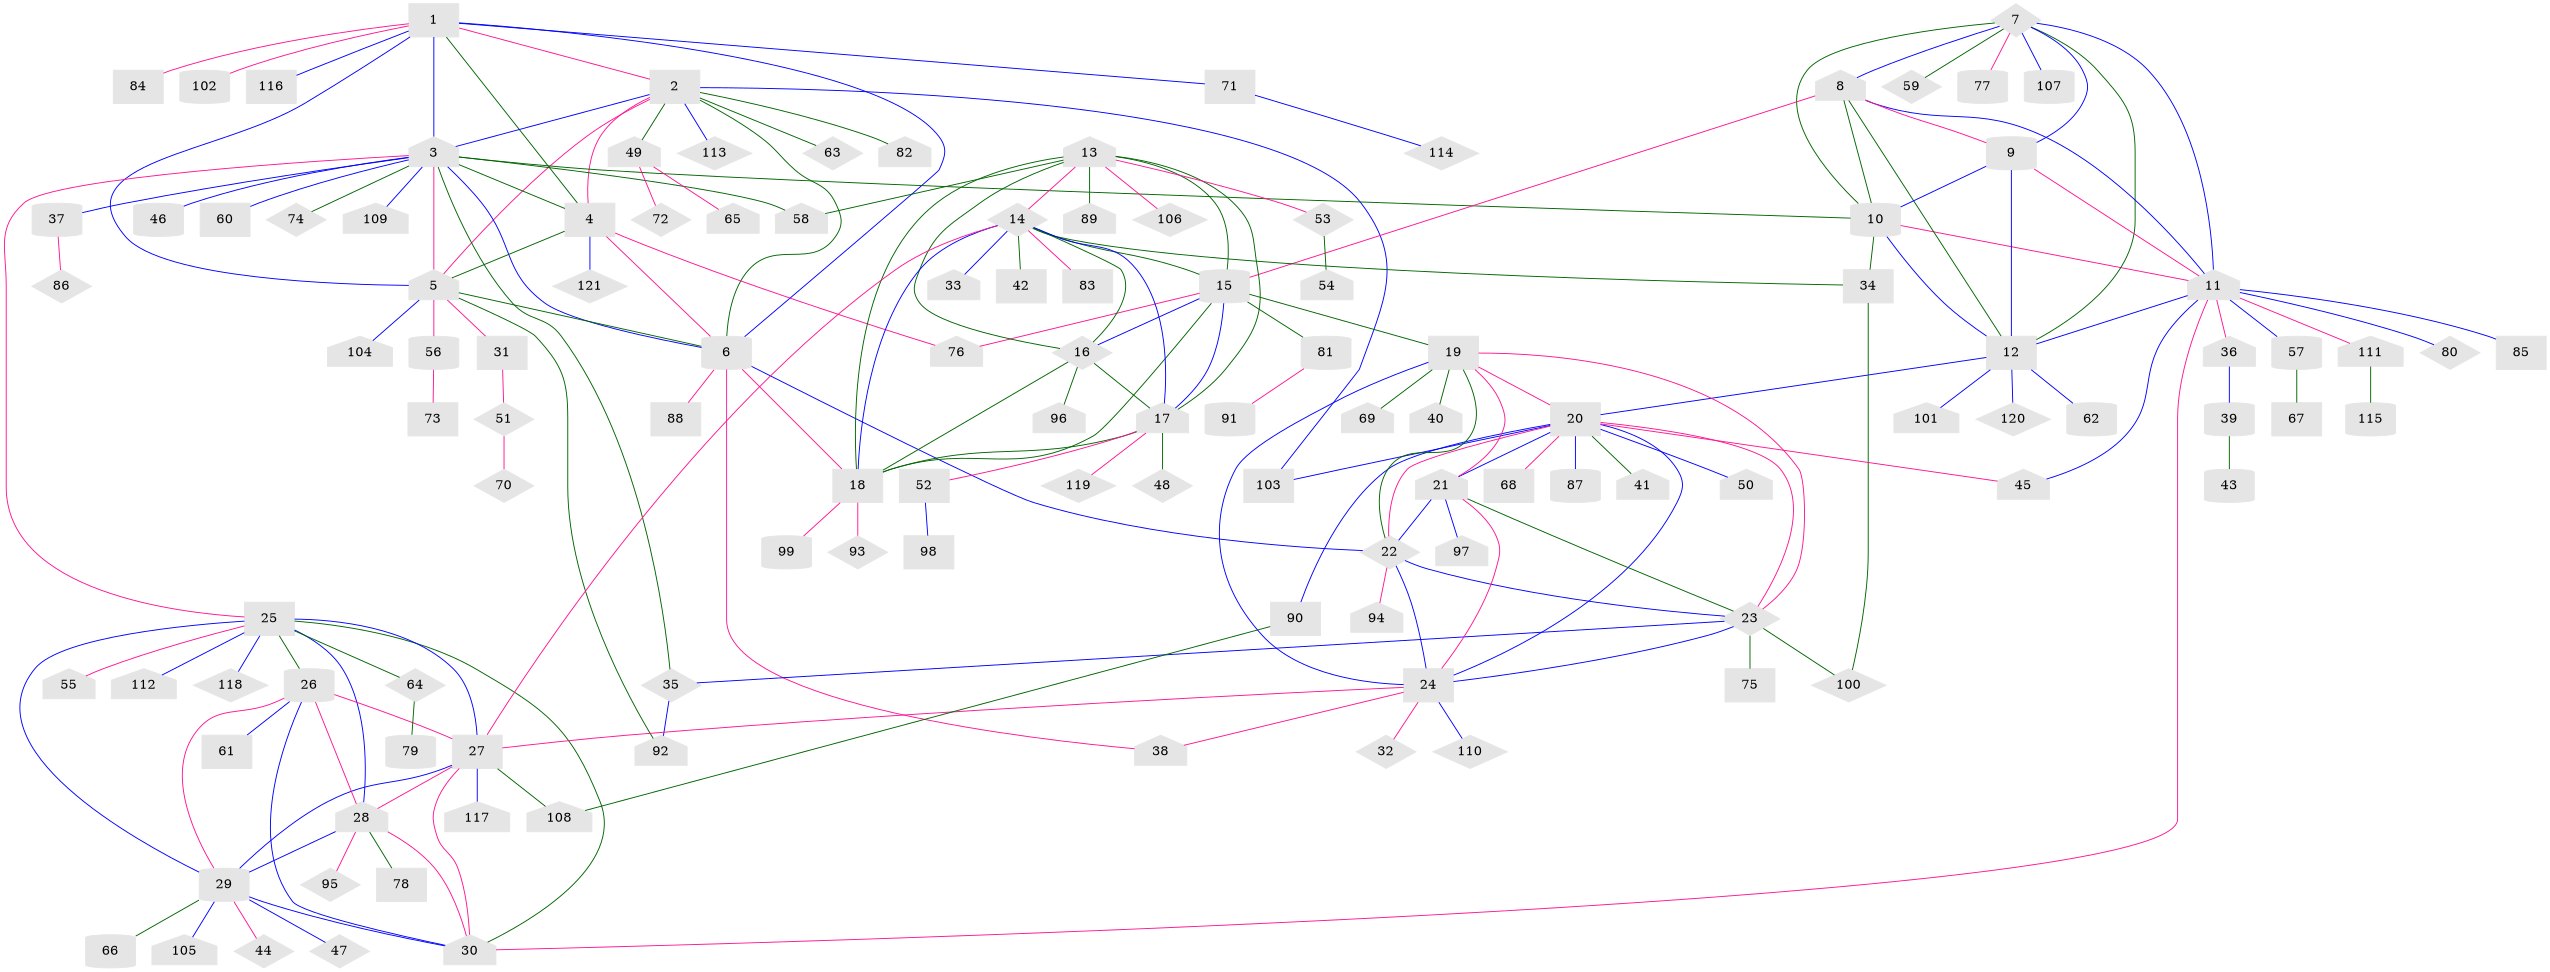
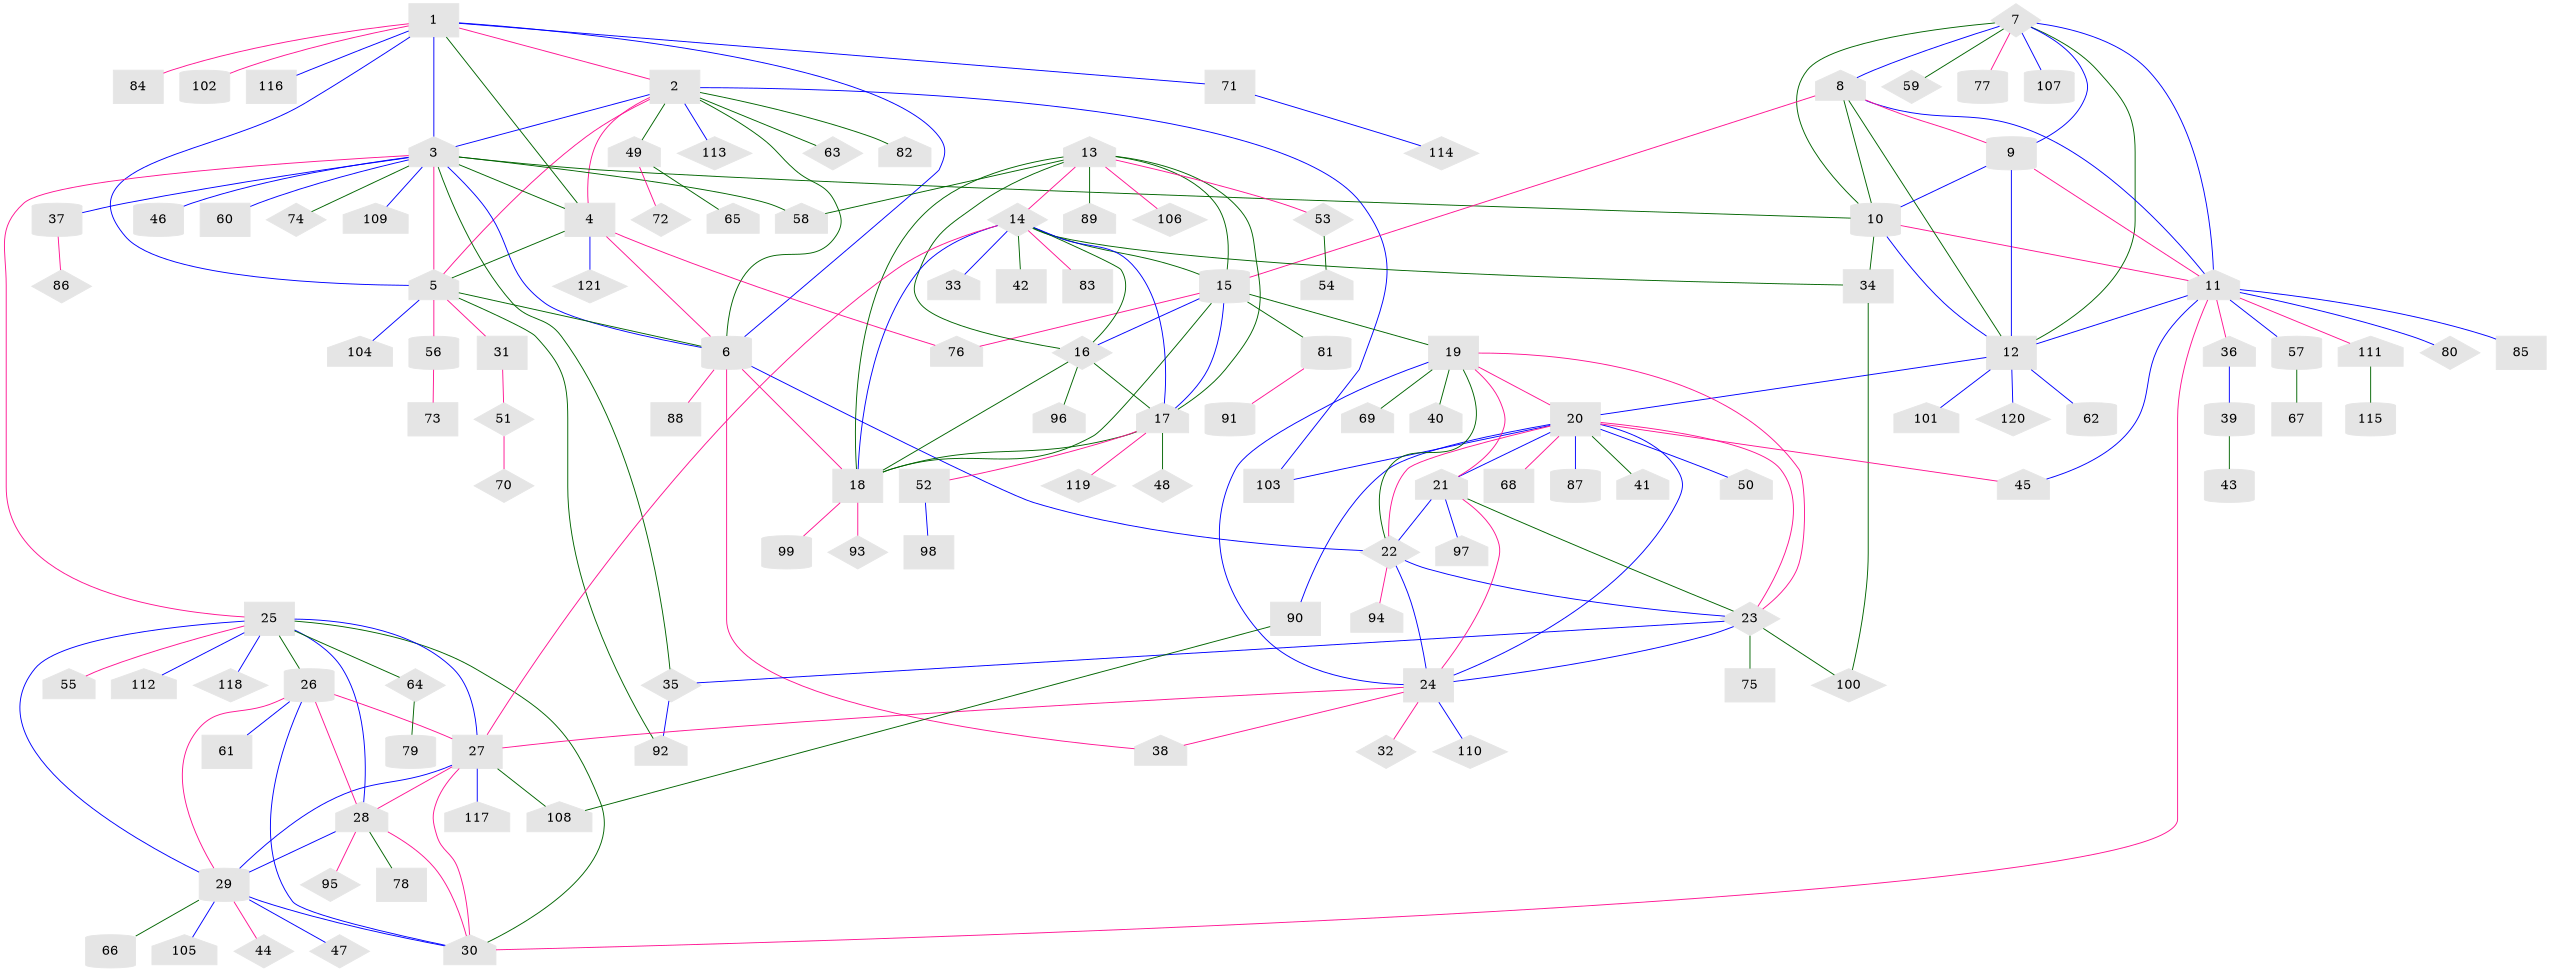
edge "49" -- "65": color deeppink -> darkgreen
